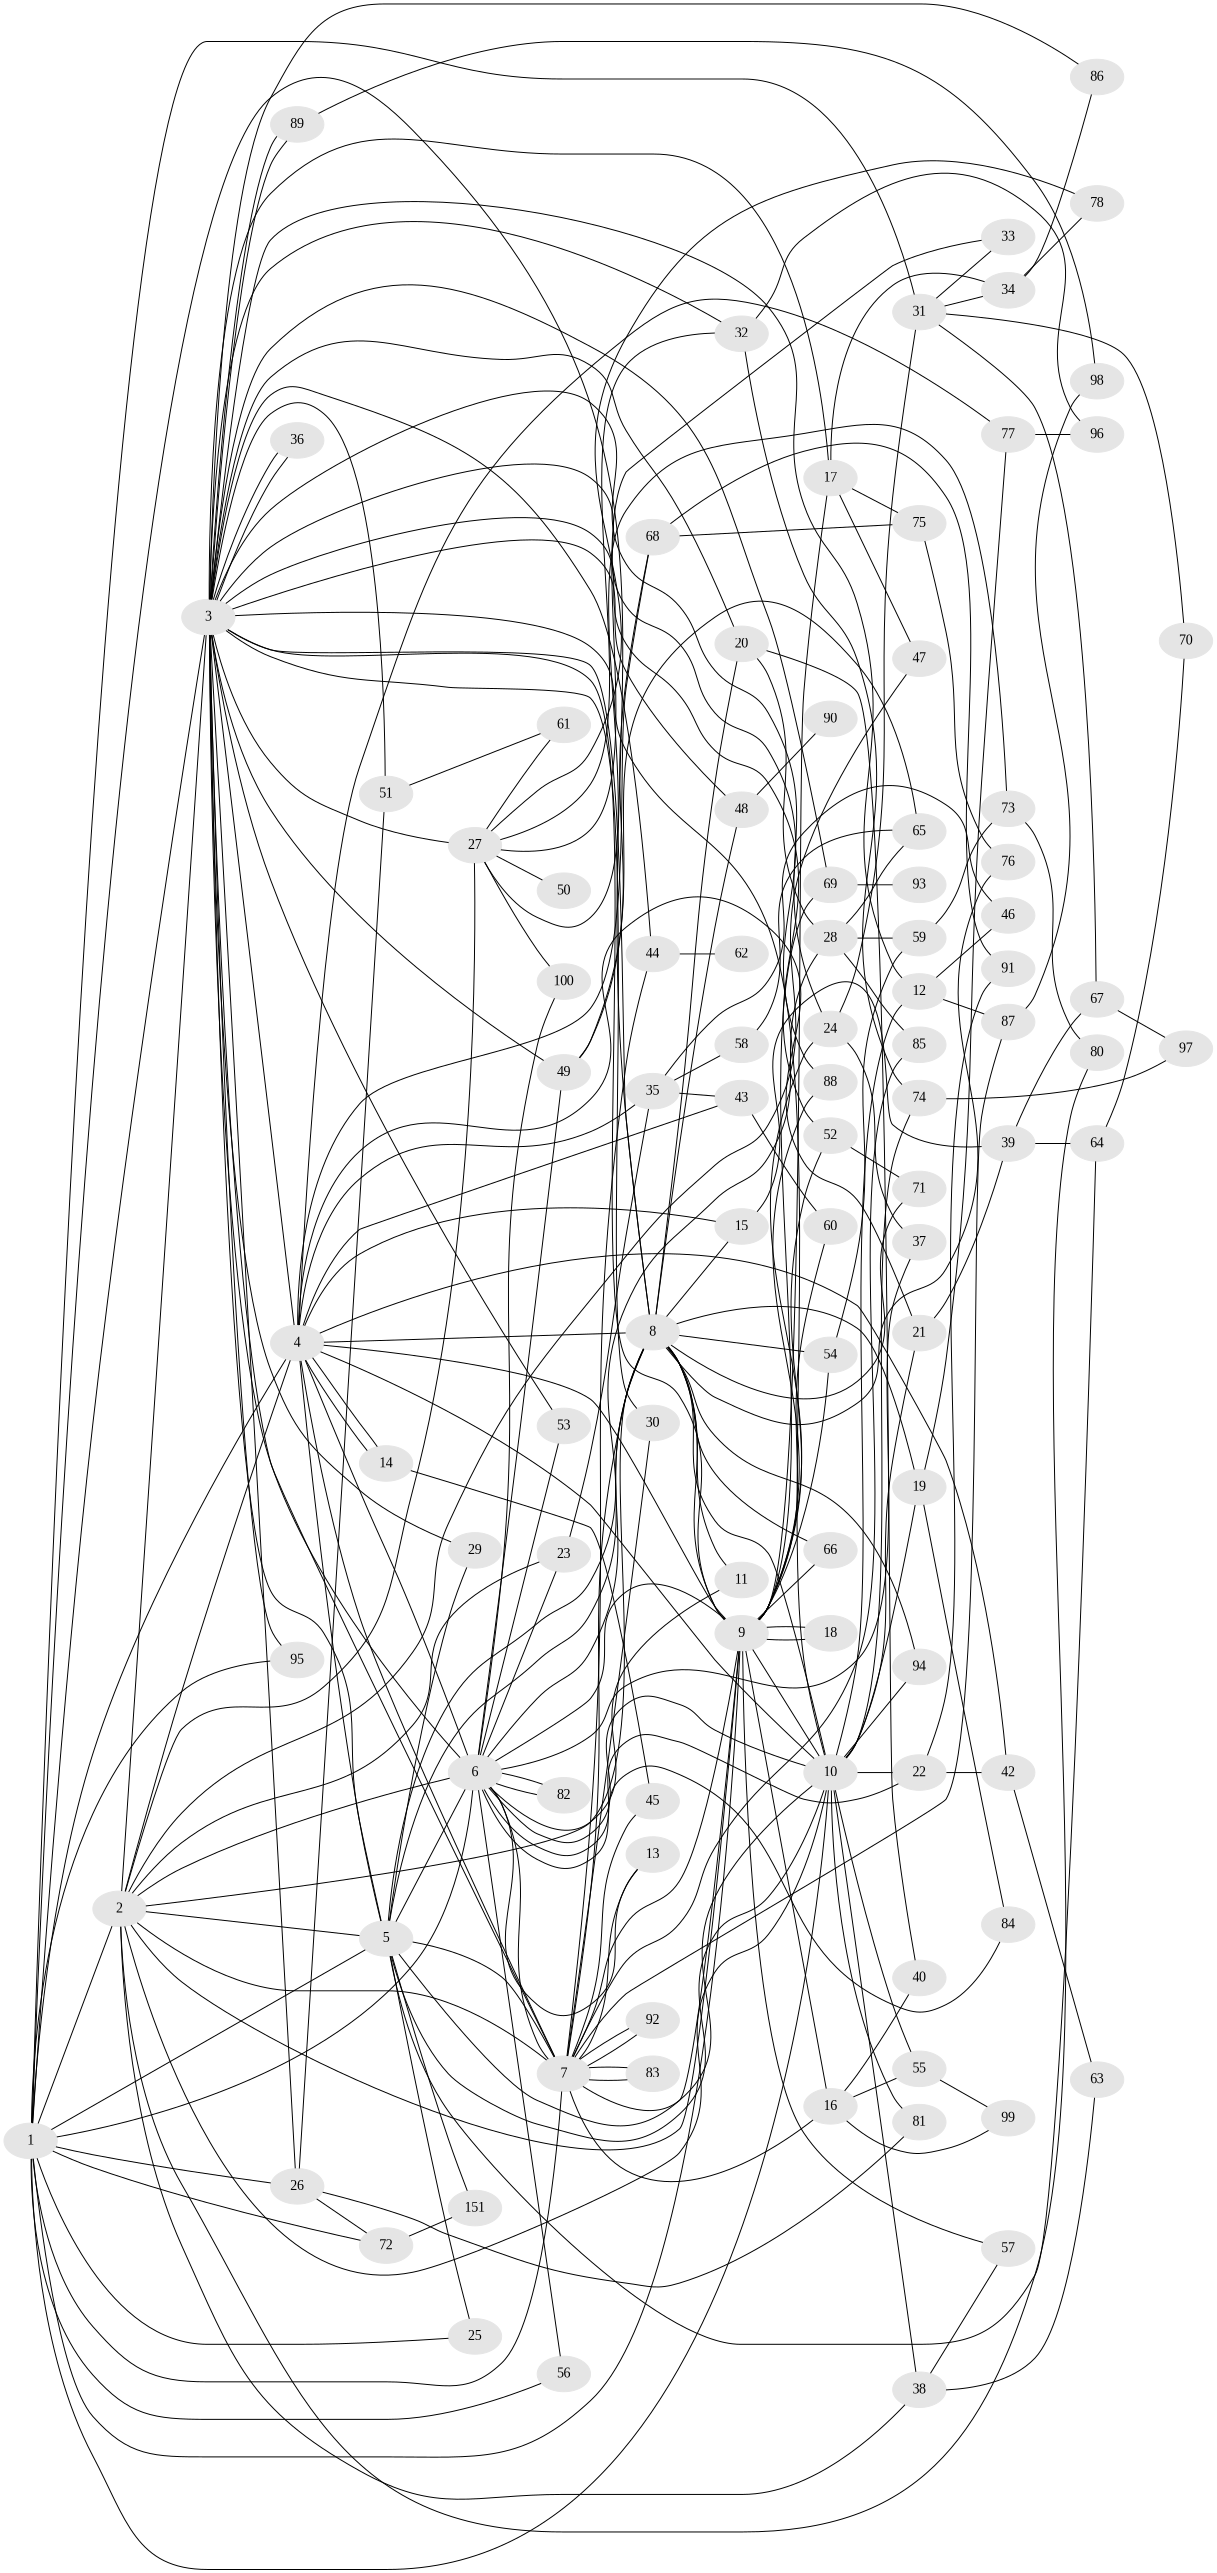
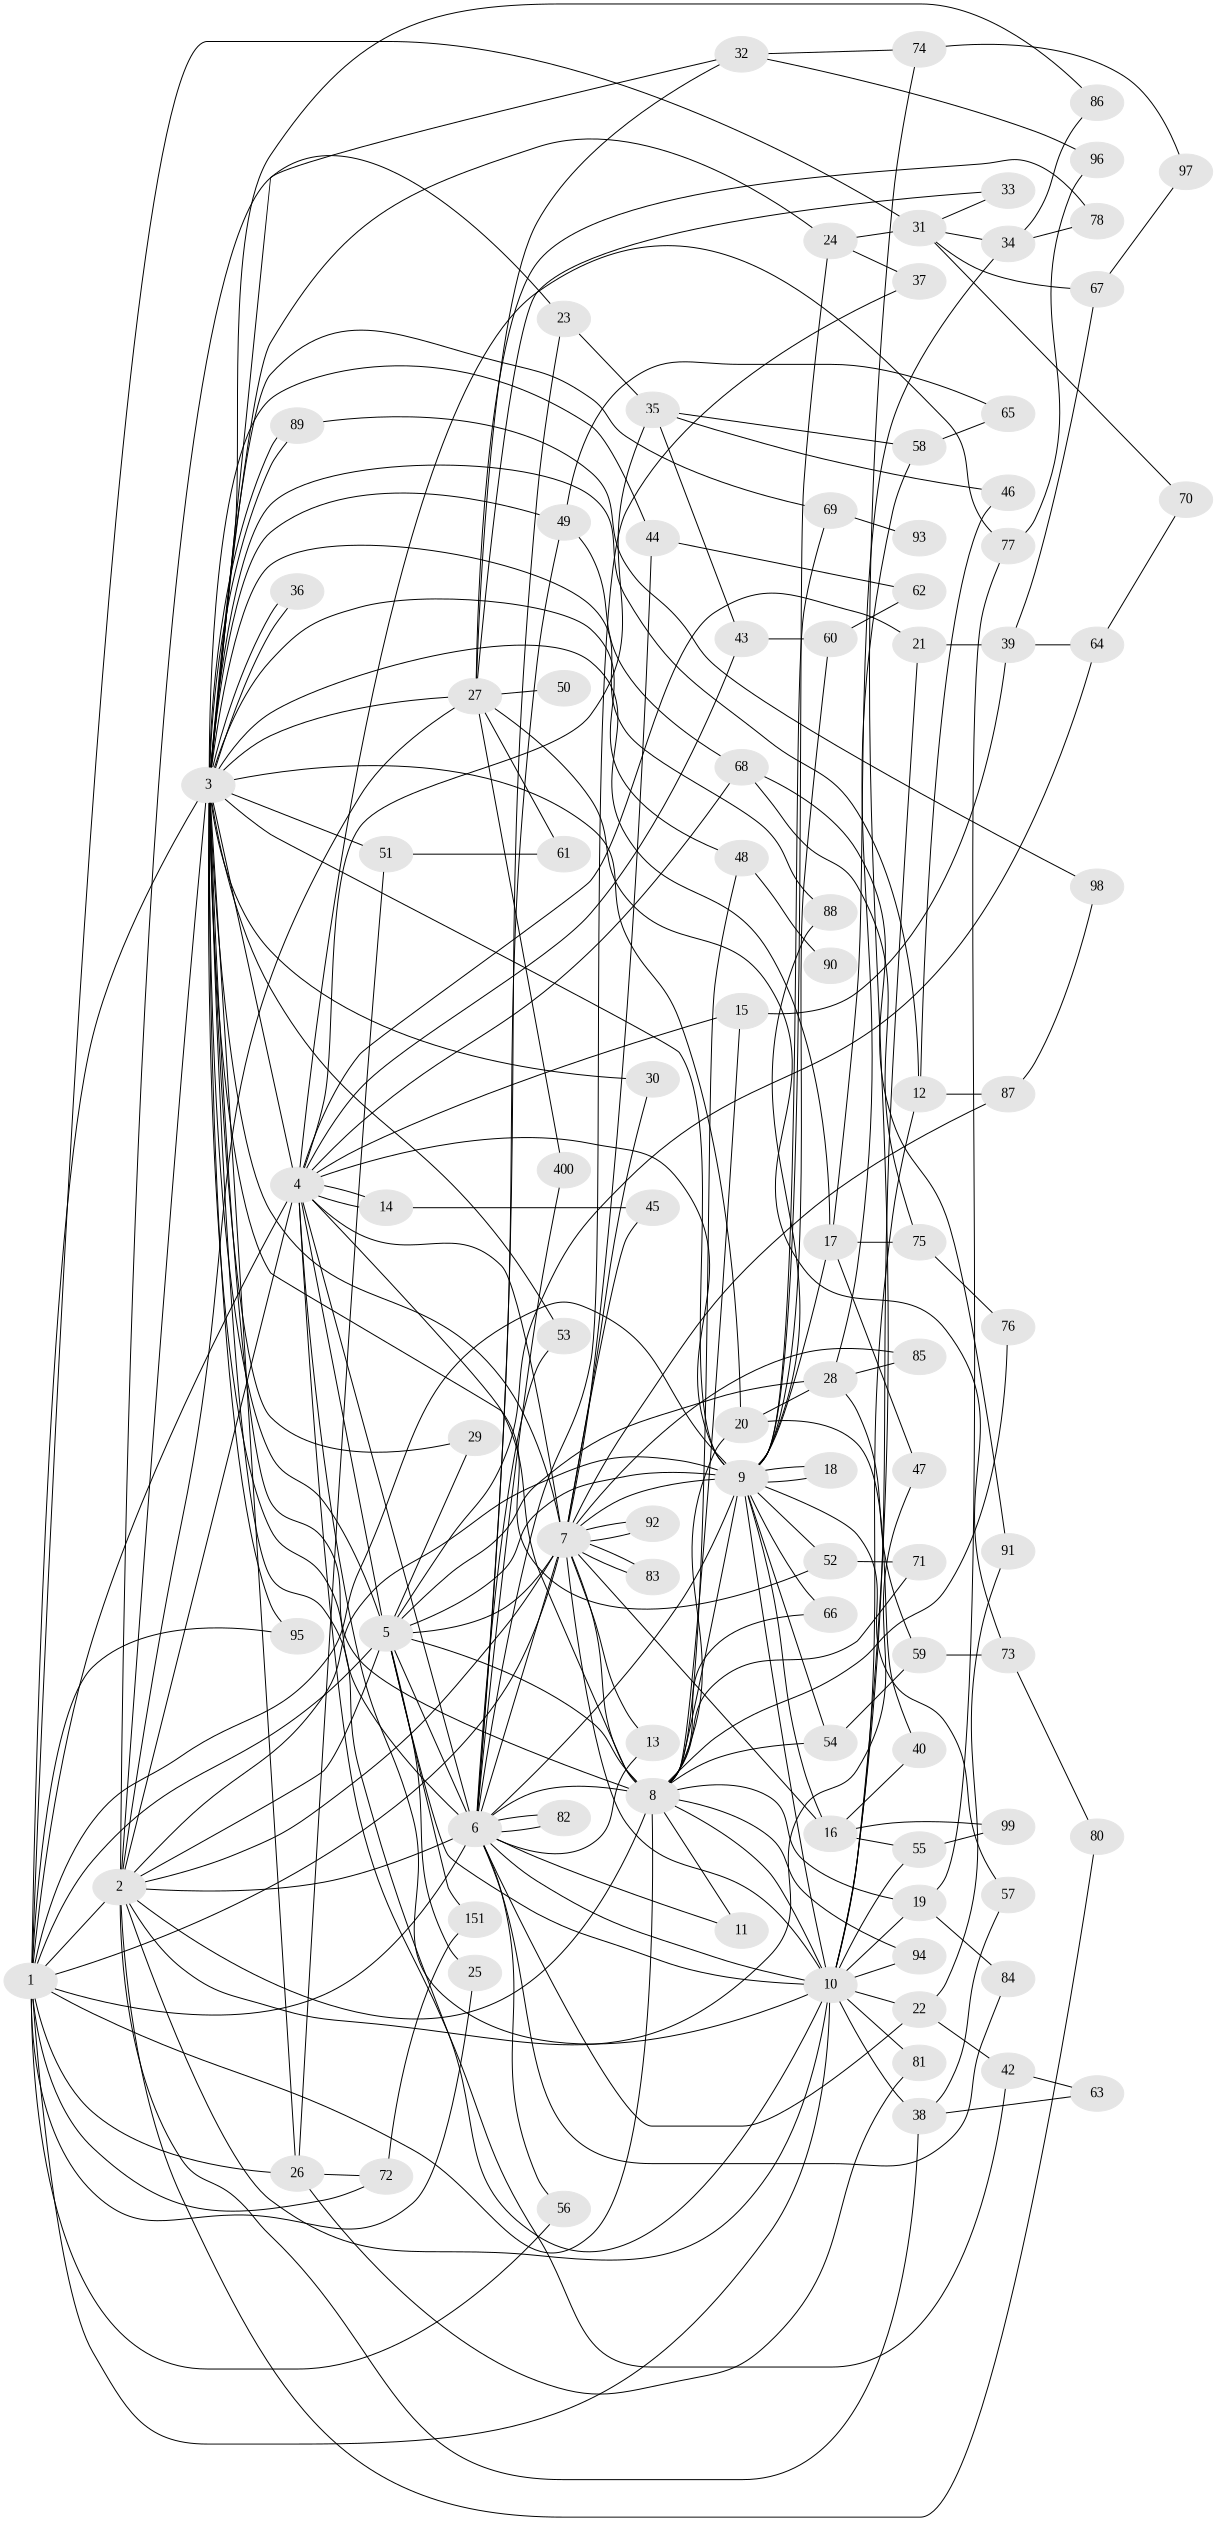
edge "62" -- "60": added
edge "65" -- "28": now "58" -- "28"
node "100": label "100" -> "400"
